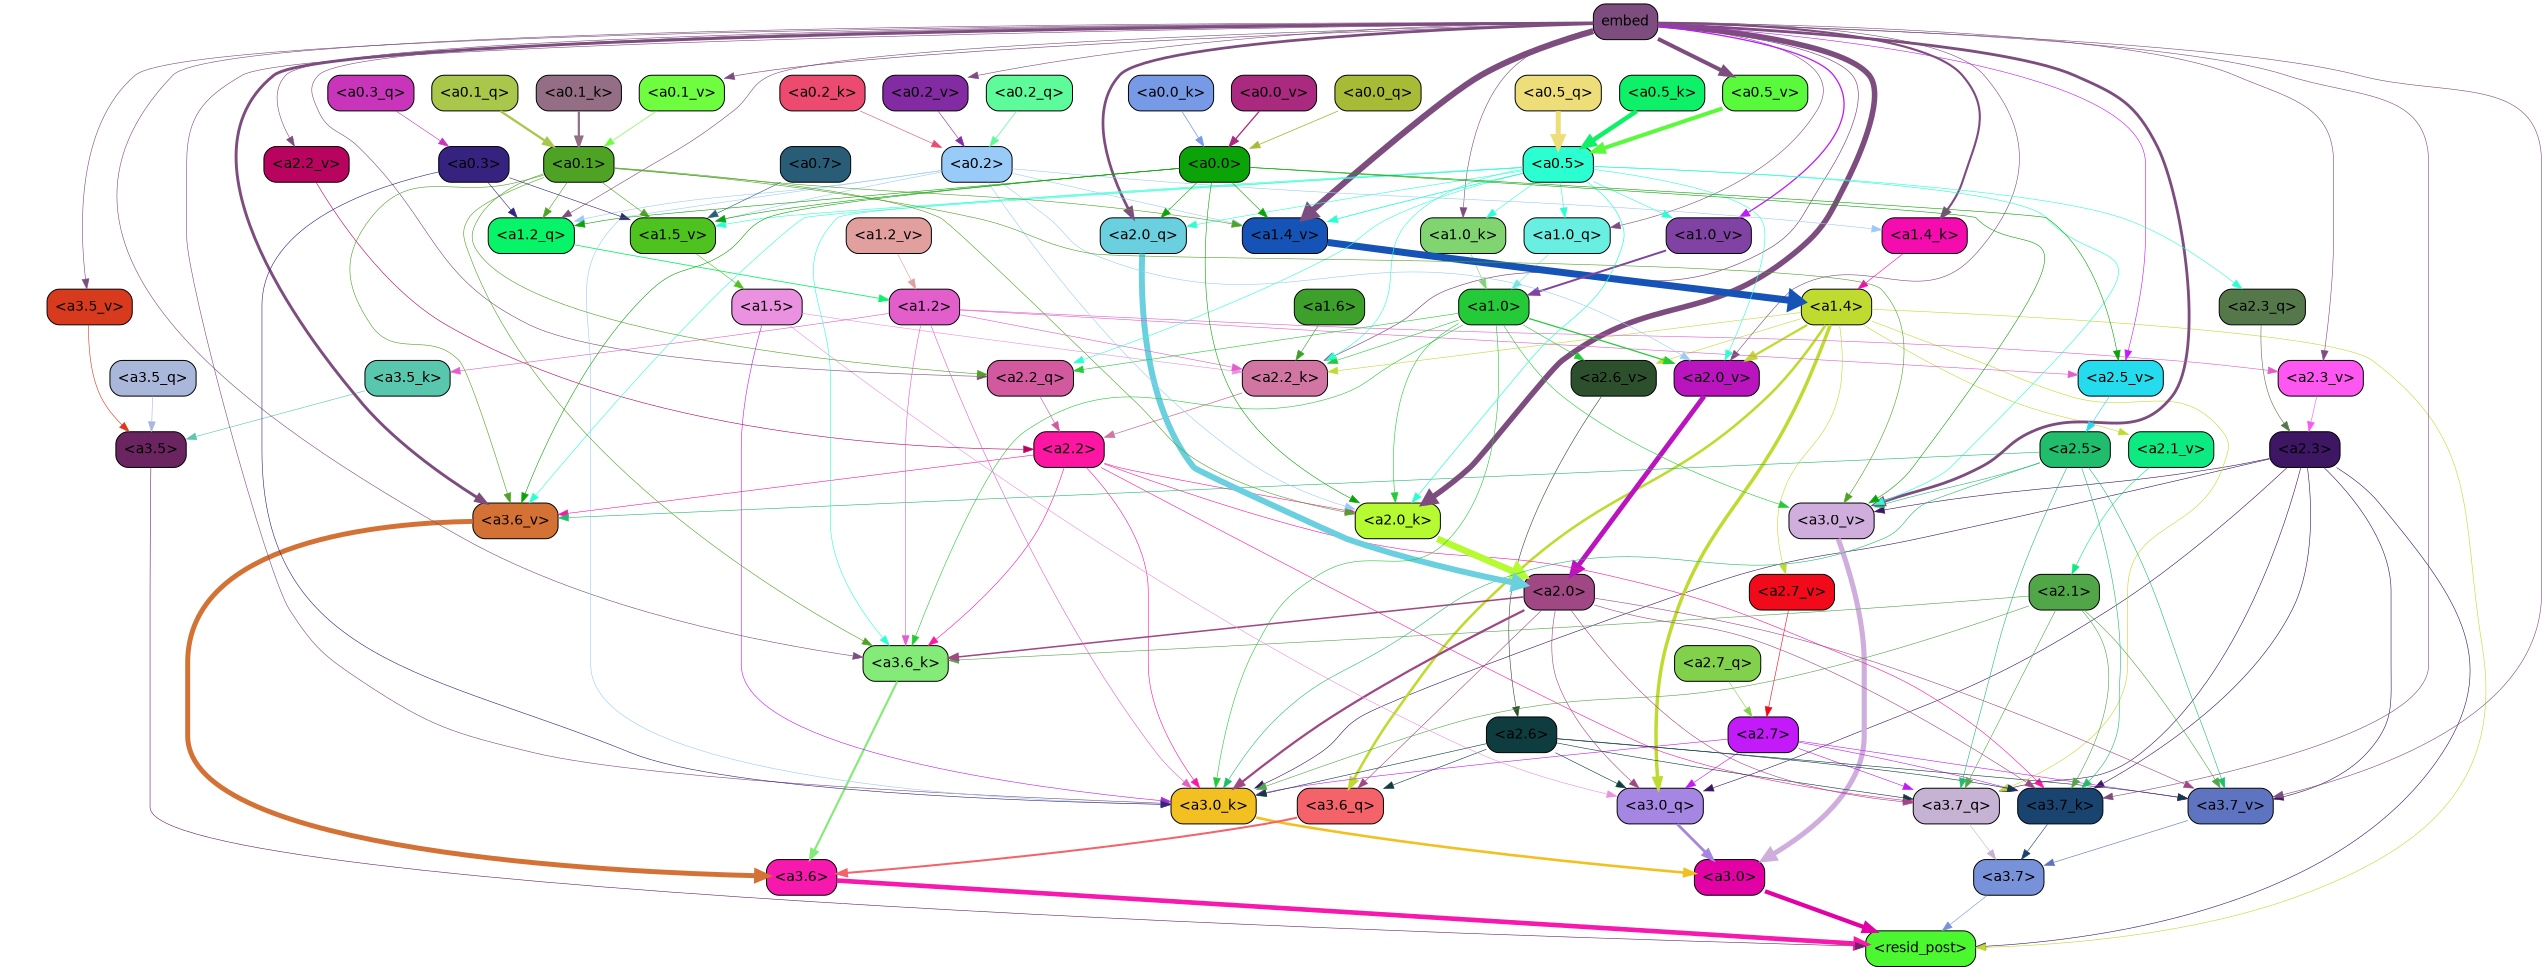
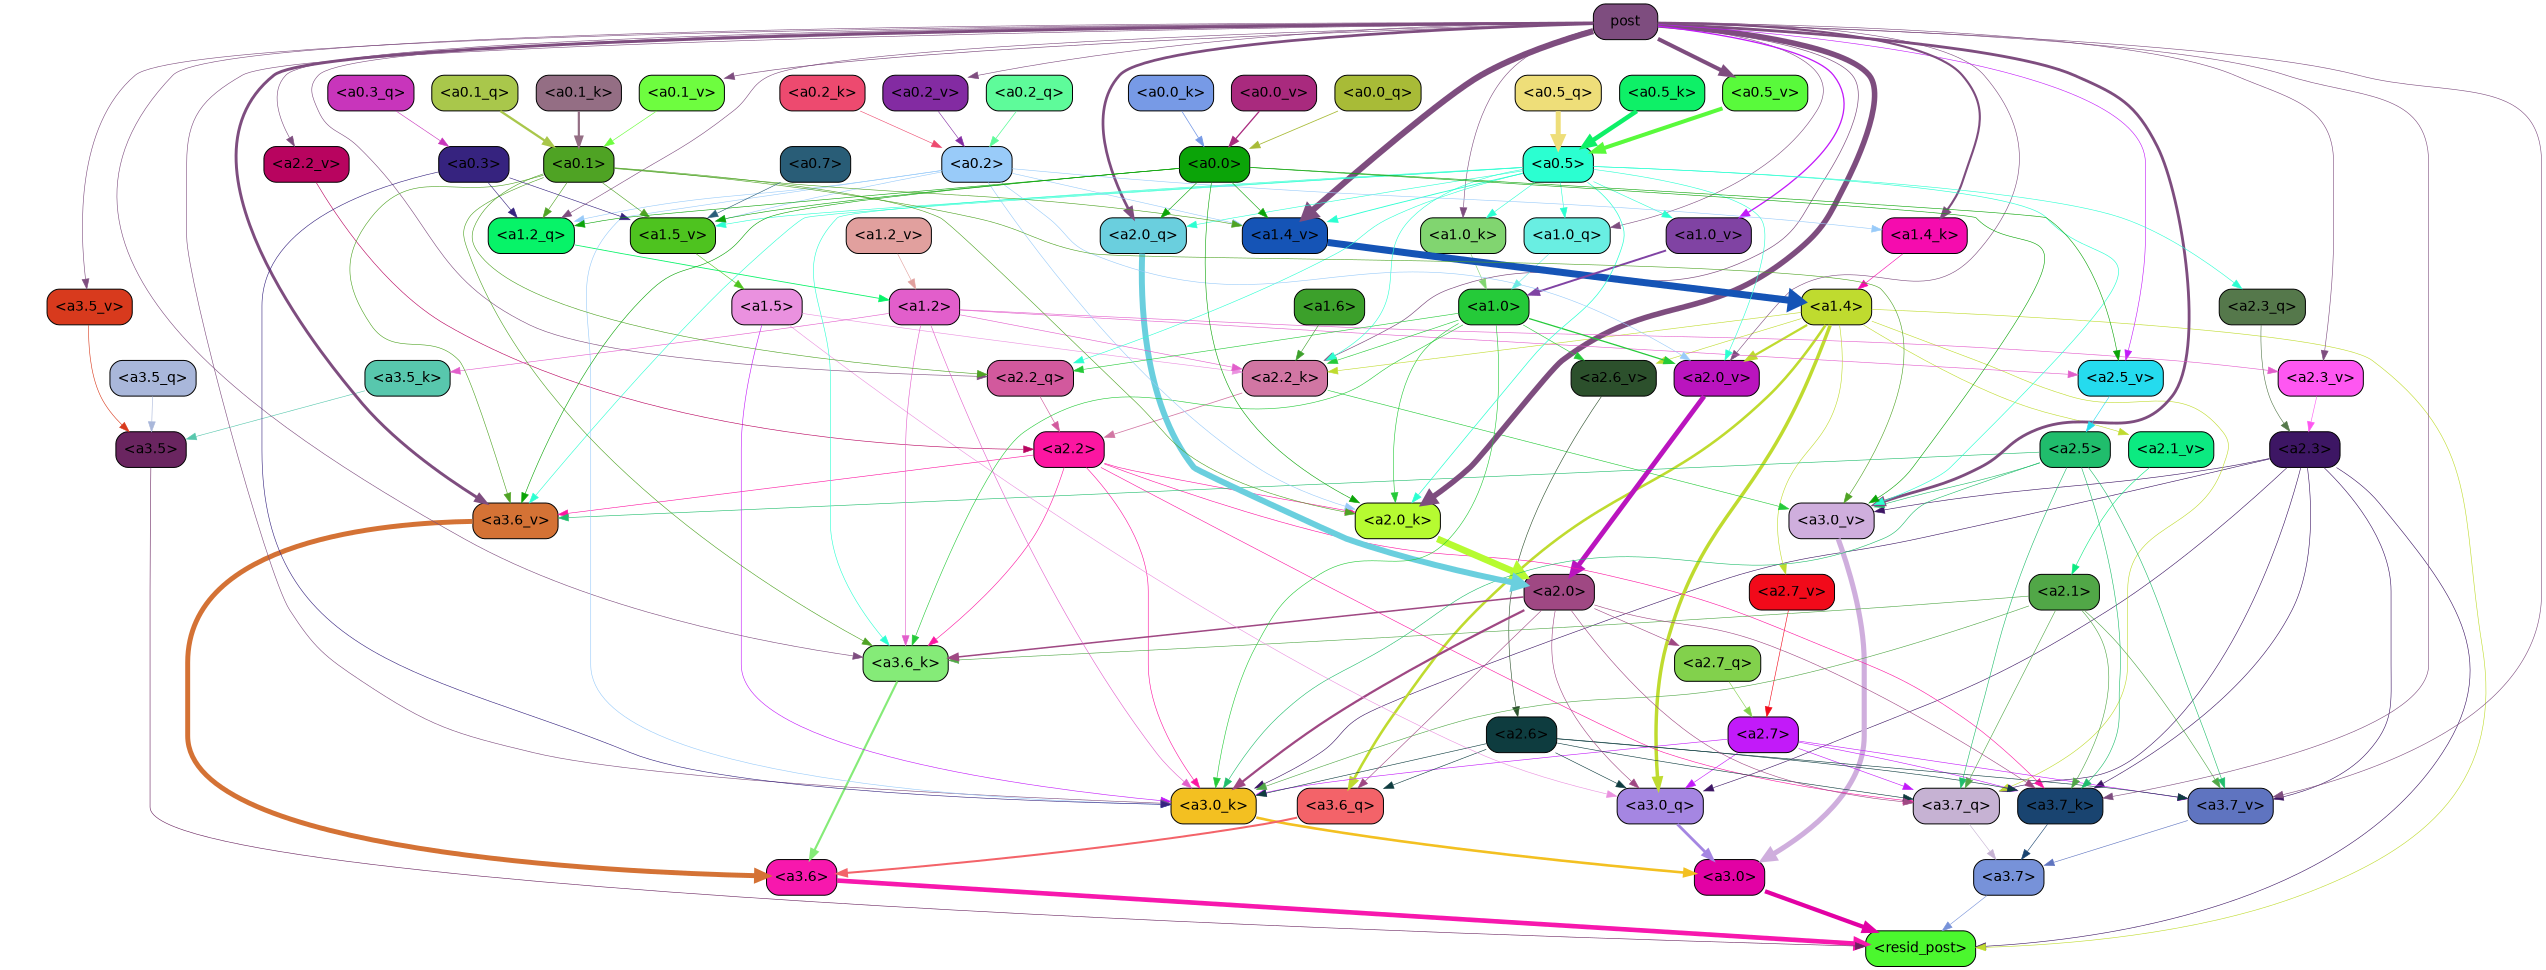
node "embed": label "embed" -> "post"
edge "<a1.0>" -> "<a3.0_v>": now "<a2.2_k>" -> "<a3.0_v>"
edge "<a2.0>" -> "<a3.7_v>": now "<a2.0>" -> "<a2.7_q>"
